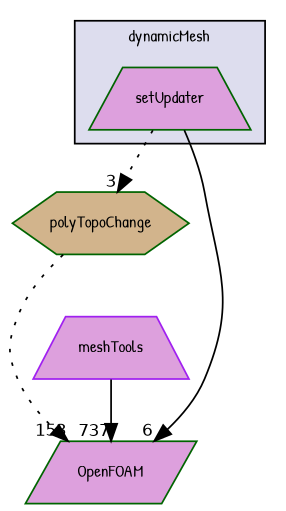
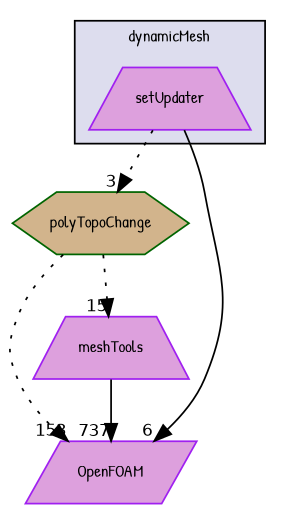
node "setUpdater": color darkgreen -> purple
edge "polyTopoChange" -> "meshTools": added
node "OpenFOAM": color darkgreen -> purple
